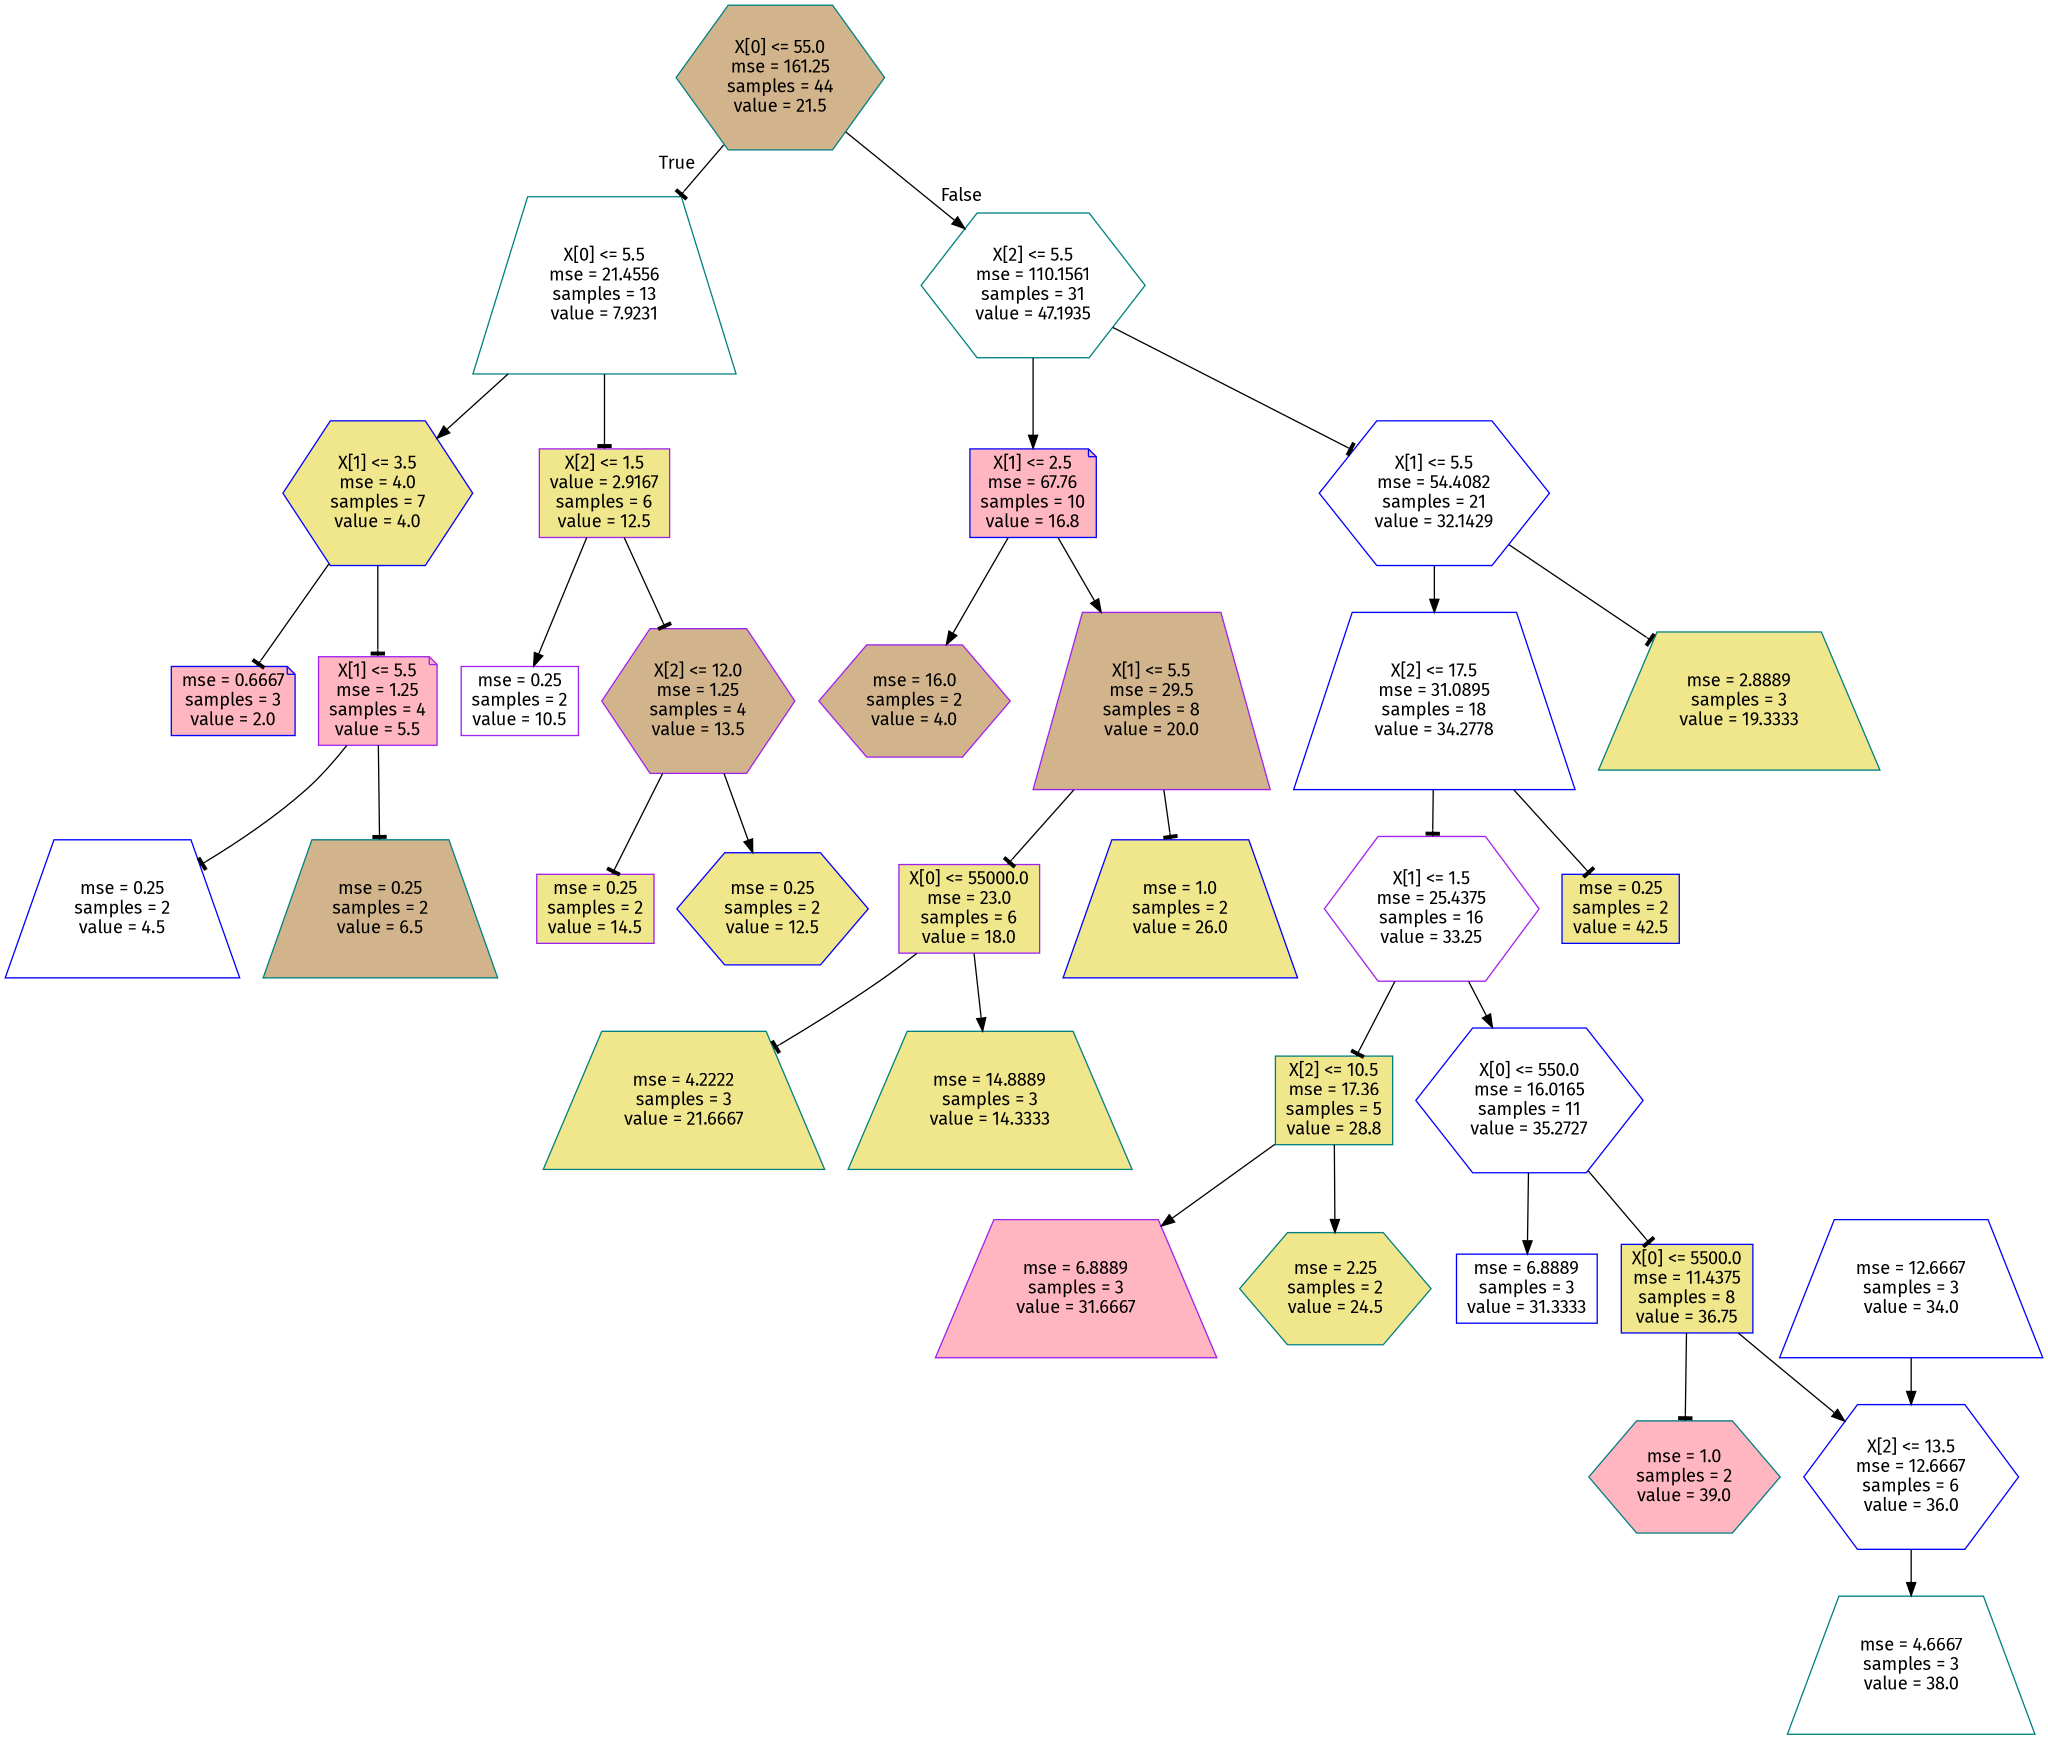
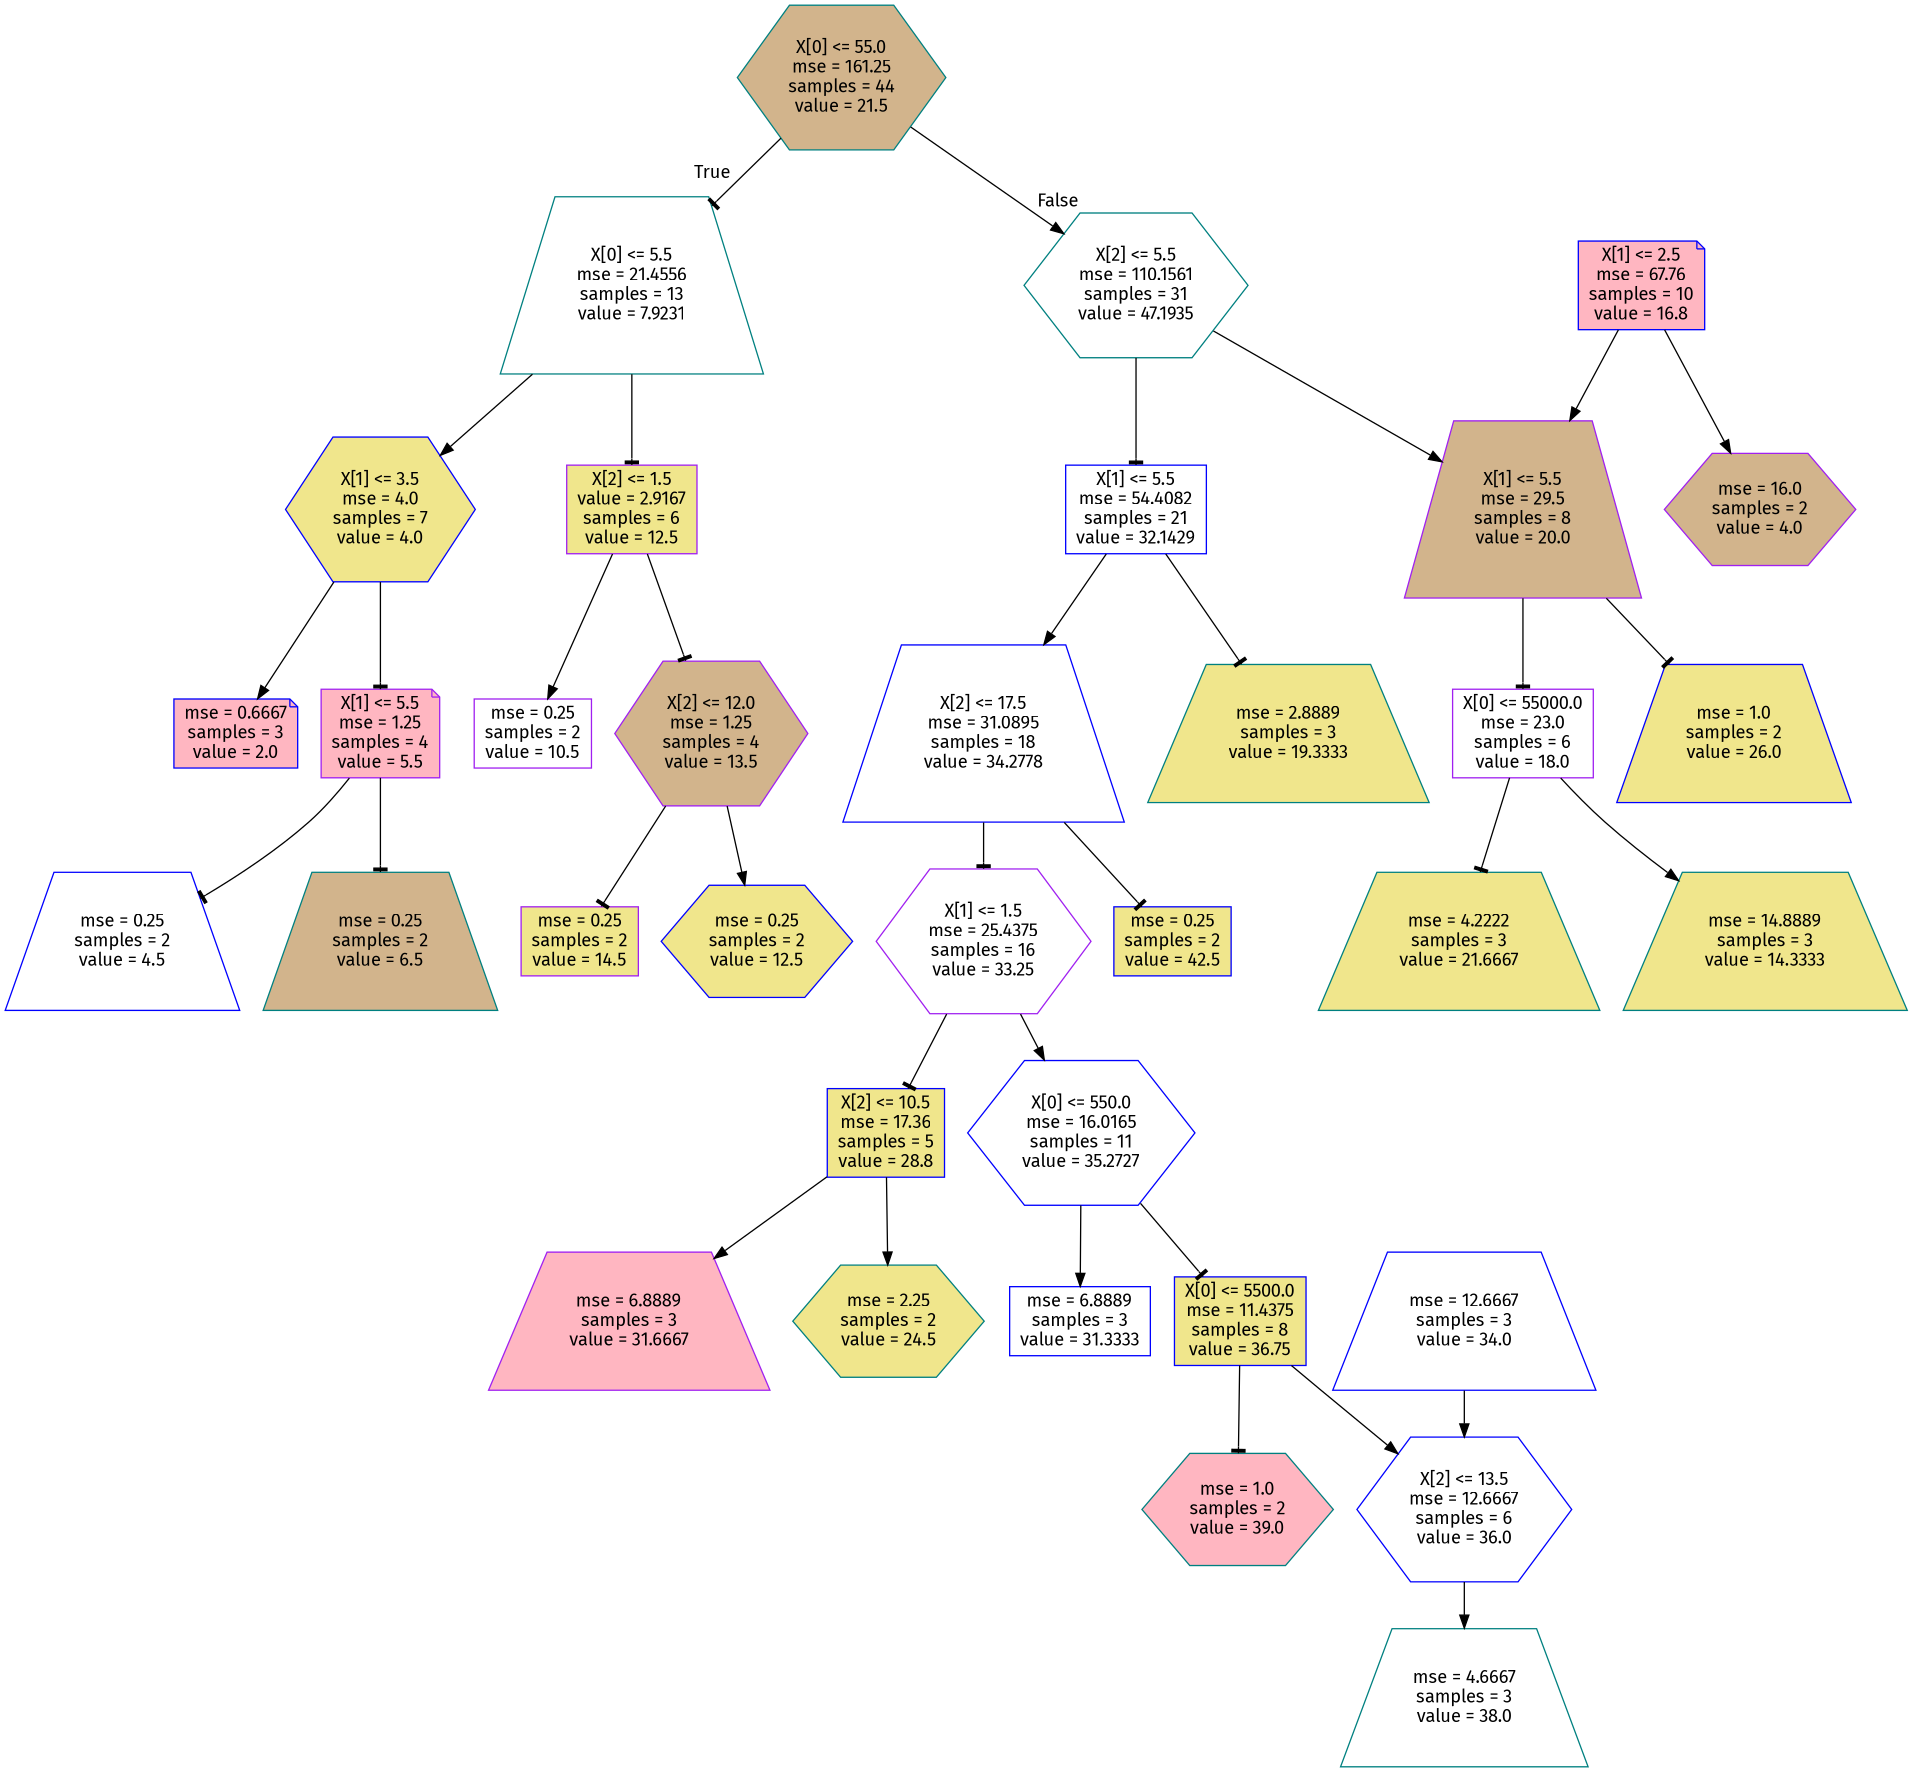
edge "X[2] <= 5.5 mse = 110.1561 samples = 31 value = 47.1935" -> "X[1] <= 2.5 mse = 67.76 samples = 10 value = 16.8": now "X[2] <= 5.5 mse = 110.1561 samples = 31 value = 47.1935" -> "X[1] <= 5.5 mse = 29.5 samples = 8 value = 20.0"
node "X[1] <= 5.5 mse = 54.4082 samples = 21 value = 32.1429": shape hexagon -> box
edge "X[1] <= 3.5 mse = 4.0 samples = 7 value = 4.0" -> "mse = 0.6667 samples = 3 value = 2.0": arrowhead tee -> normal
node "X[0] <= 55000.0 mse = 23.0 samples = 6 value = 18.0": fillcolor khaki -> white
node "X[2] <= 10.5 mse = 17.36 samples = 5 value = 28.8": color teal -> blue
